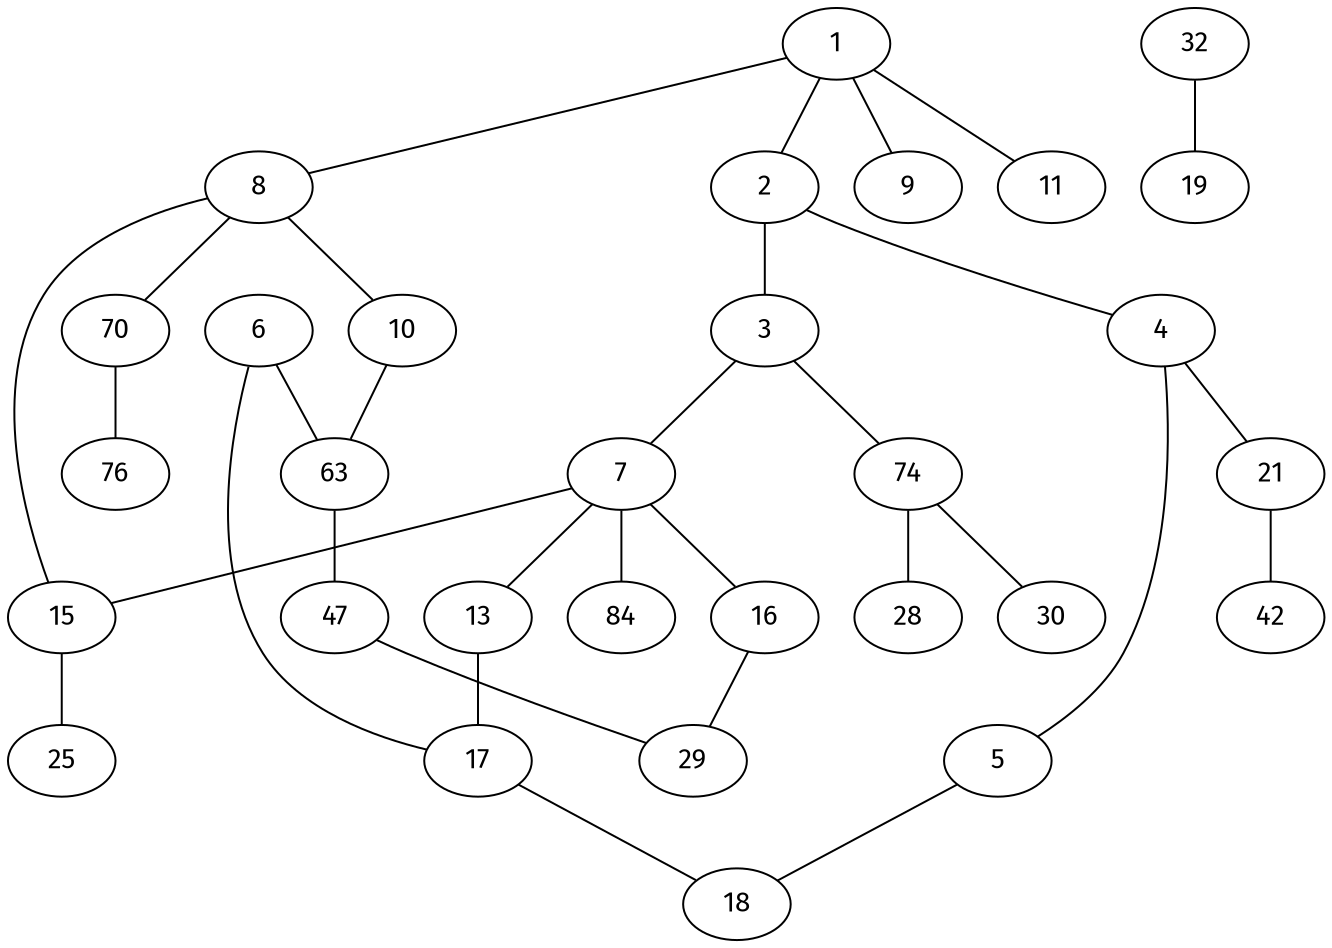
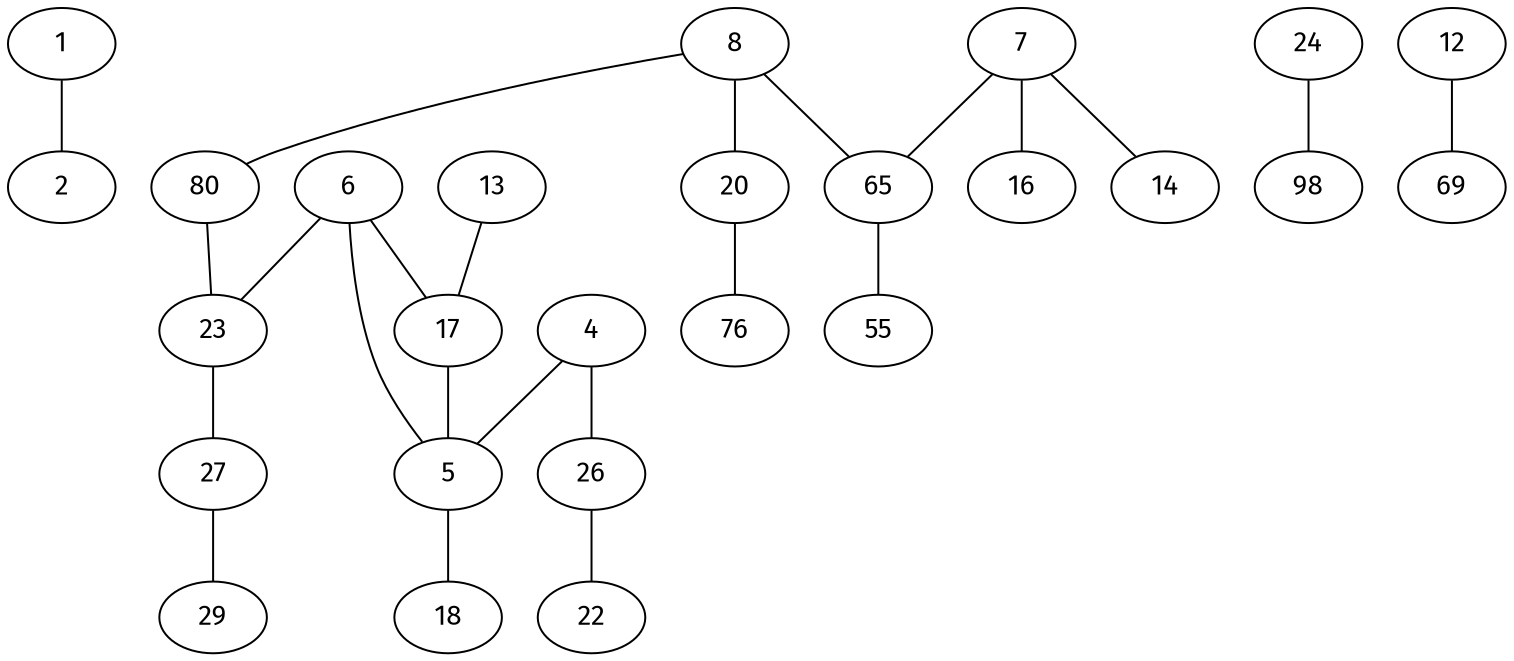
node "32": label "32" -> "12"
edge "1" -- "8": removed
node "9": removed
node "11": removed
node "19": label "19" -> "69"
edge "2" -- "4": removed
node "70": label "70" -> "20"
node "10": label "10" -> "80"
node "3": removed
edge "6" -- "5": added
node "63": label "63" -> "23"
node "74": label "74" -> "24"
node "21": label "21" -> "26"
edge "7" -- "13": removed
node "15": label "15" -> "65"
node "47": label "47" -> "27"
node "84": label "84" -> "14"
node "28": label "28" -> "98"
node "30": removed
node "42": label "42" -> "22"
edge "16" -- "29": removed
node "25": label "25" -> "55"
edge "17" -- "18": now "17" -- "5"
